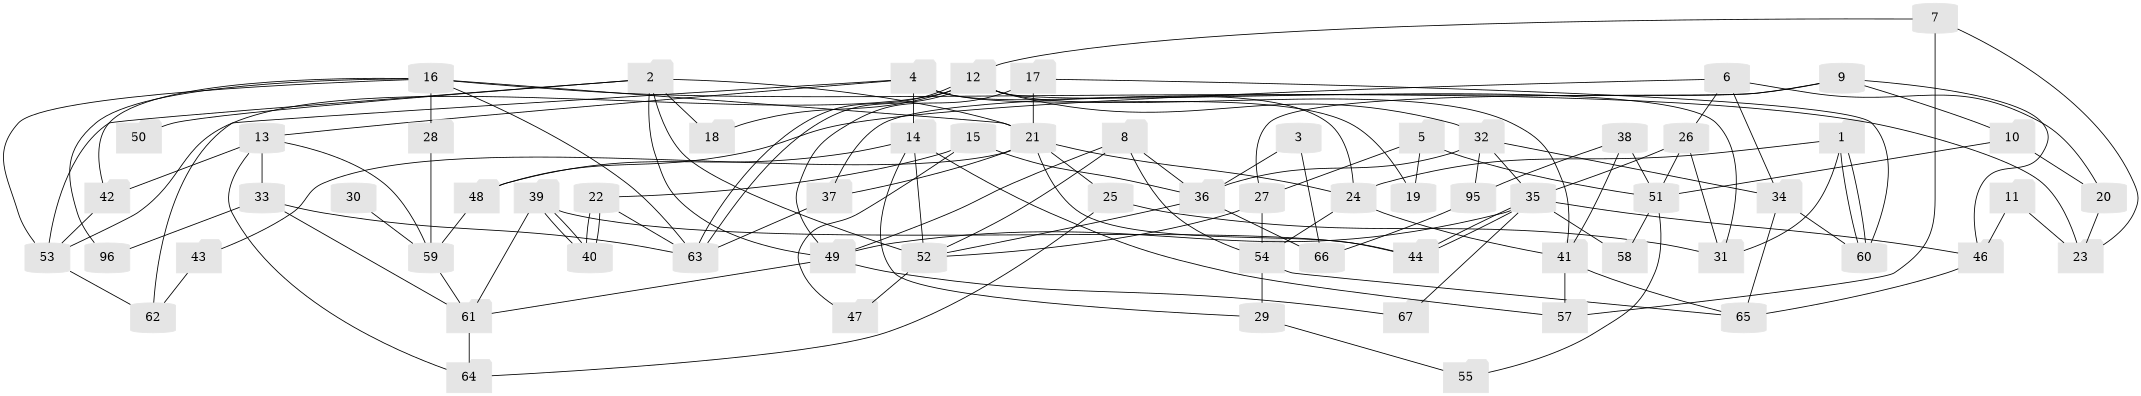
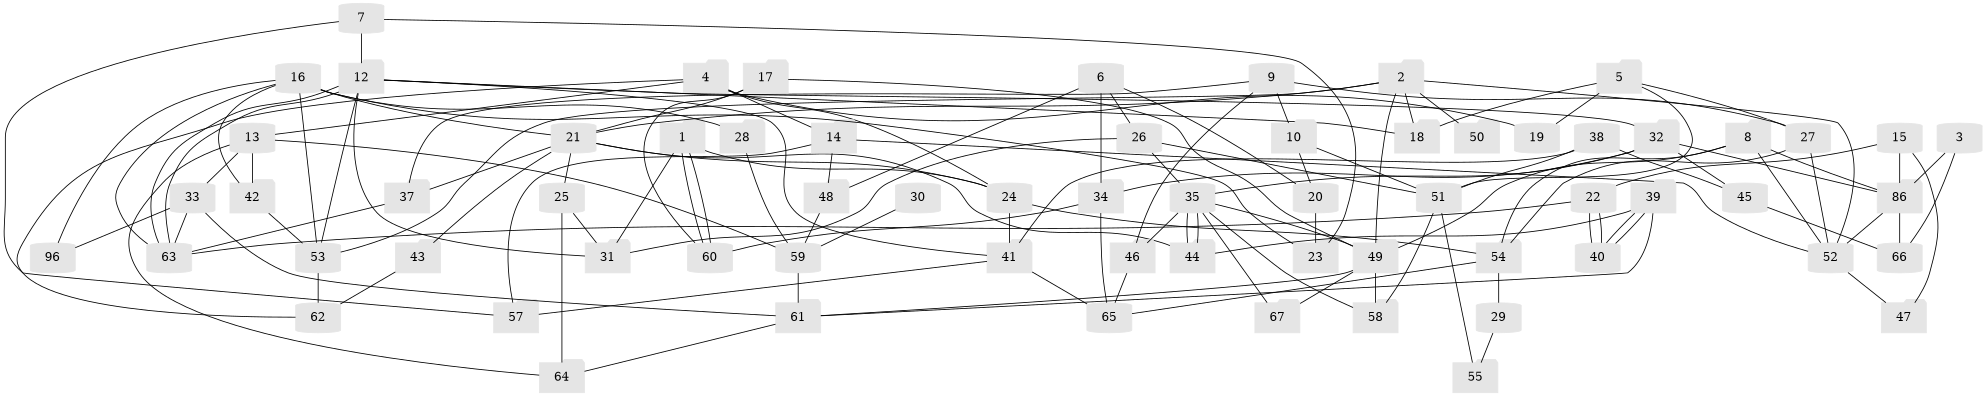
edge "5" -- "18": added
node "36": label "36" -> "86"
node "95": label "95" -> "45"
node "11": removed
edge "49" -- "58": added
edge "14" -- "29": removed
